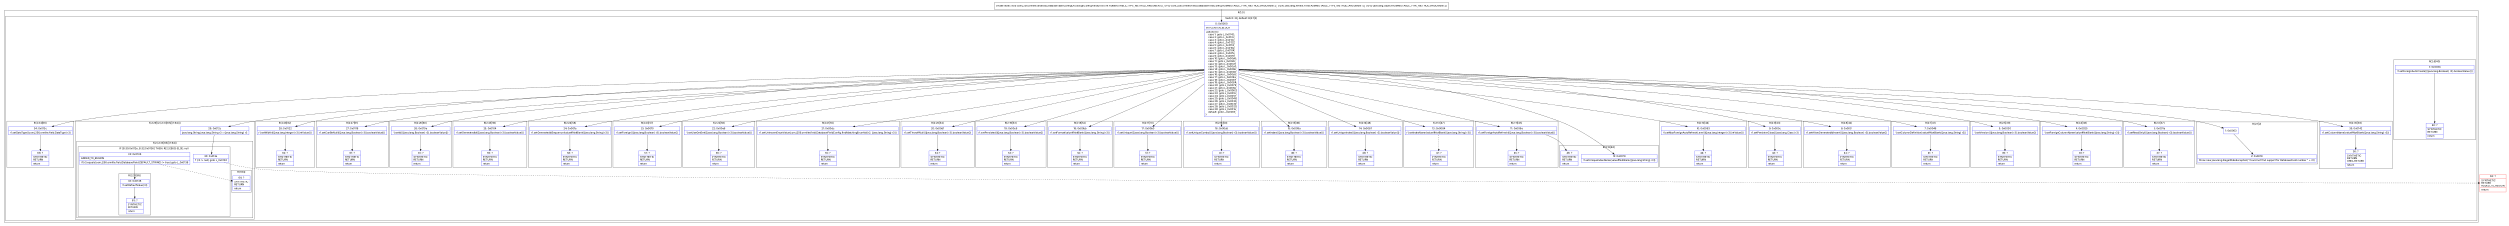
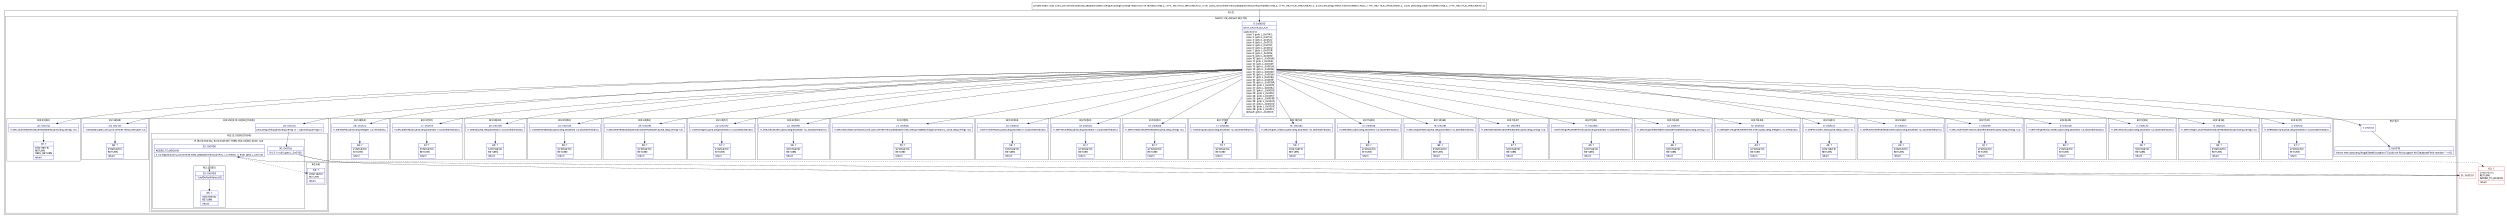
edge "0: 0x0000" -> "6: 0x003b": added
edge "11: 0x006e" -> "46: ?": now "12: 0x0079" -> "46: ?"
node "31: 0x0130": added
